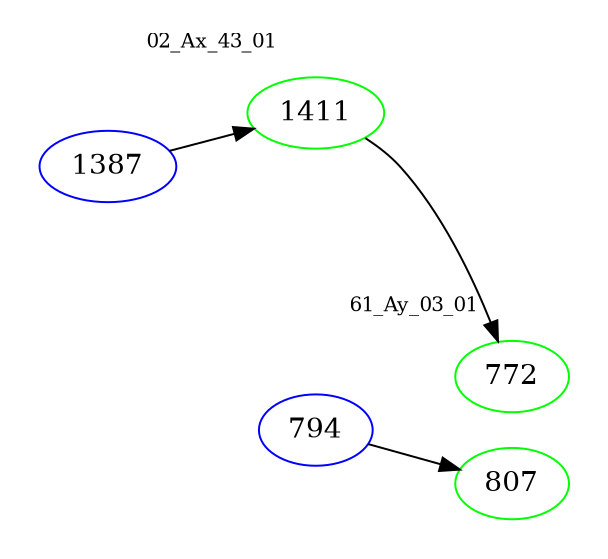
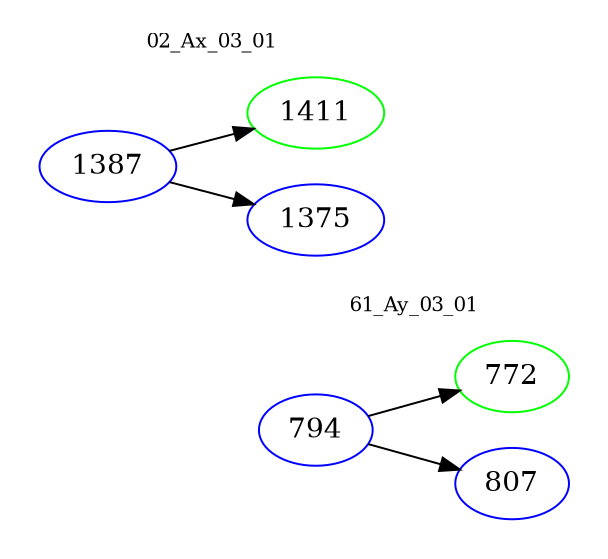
cluster "02_Ax_43_01": label "02_Ax_43_01" -> "02_Ax_03_01"
node "1375": added
edge "1411" -> "772": now "794" -> "772"
node "807": color green -> blue
